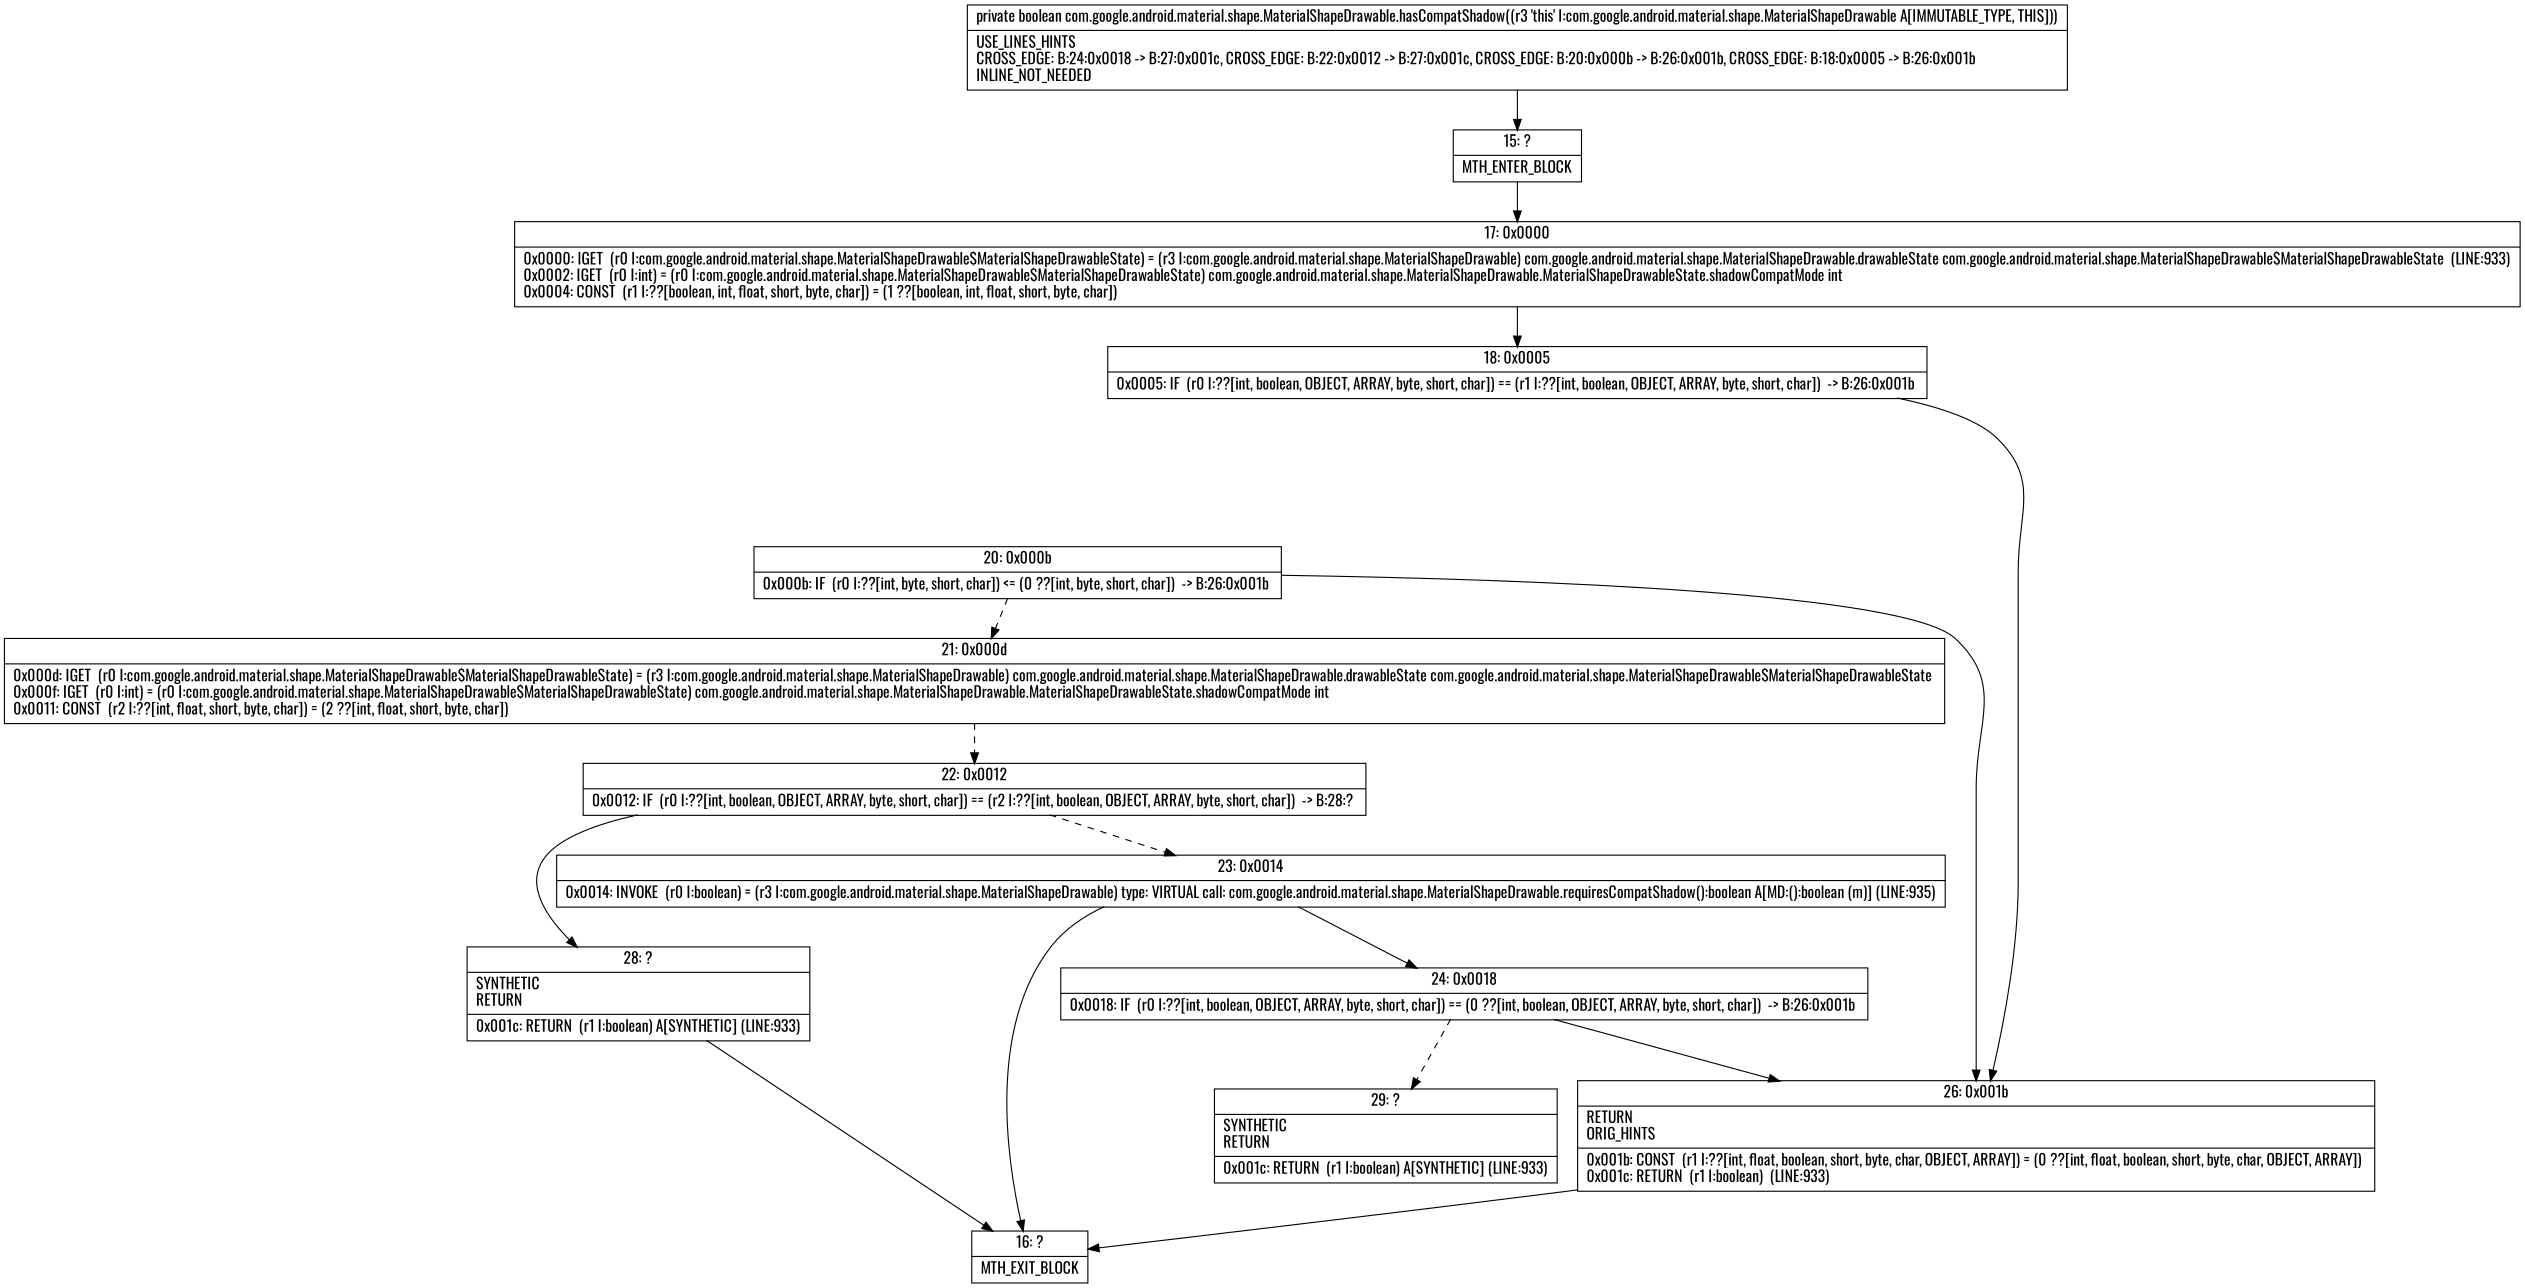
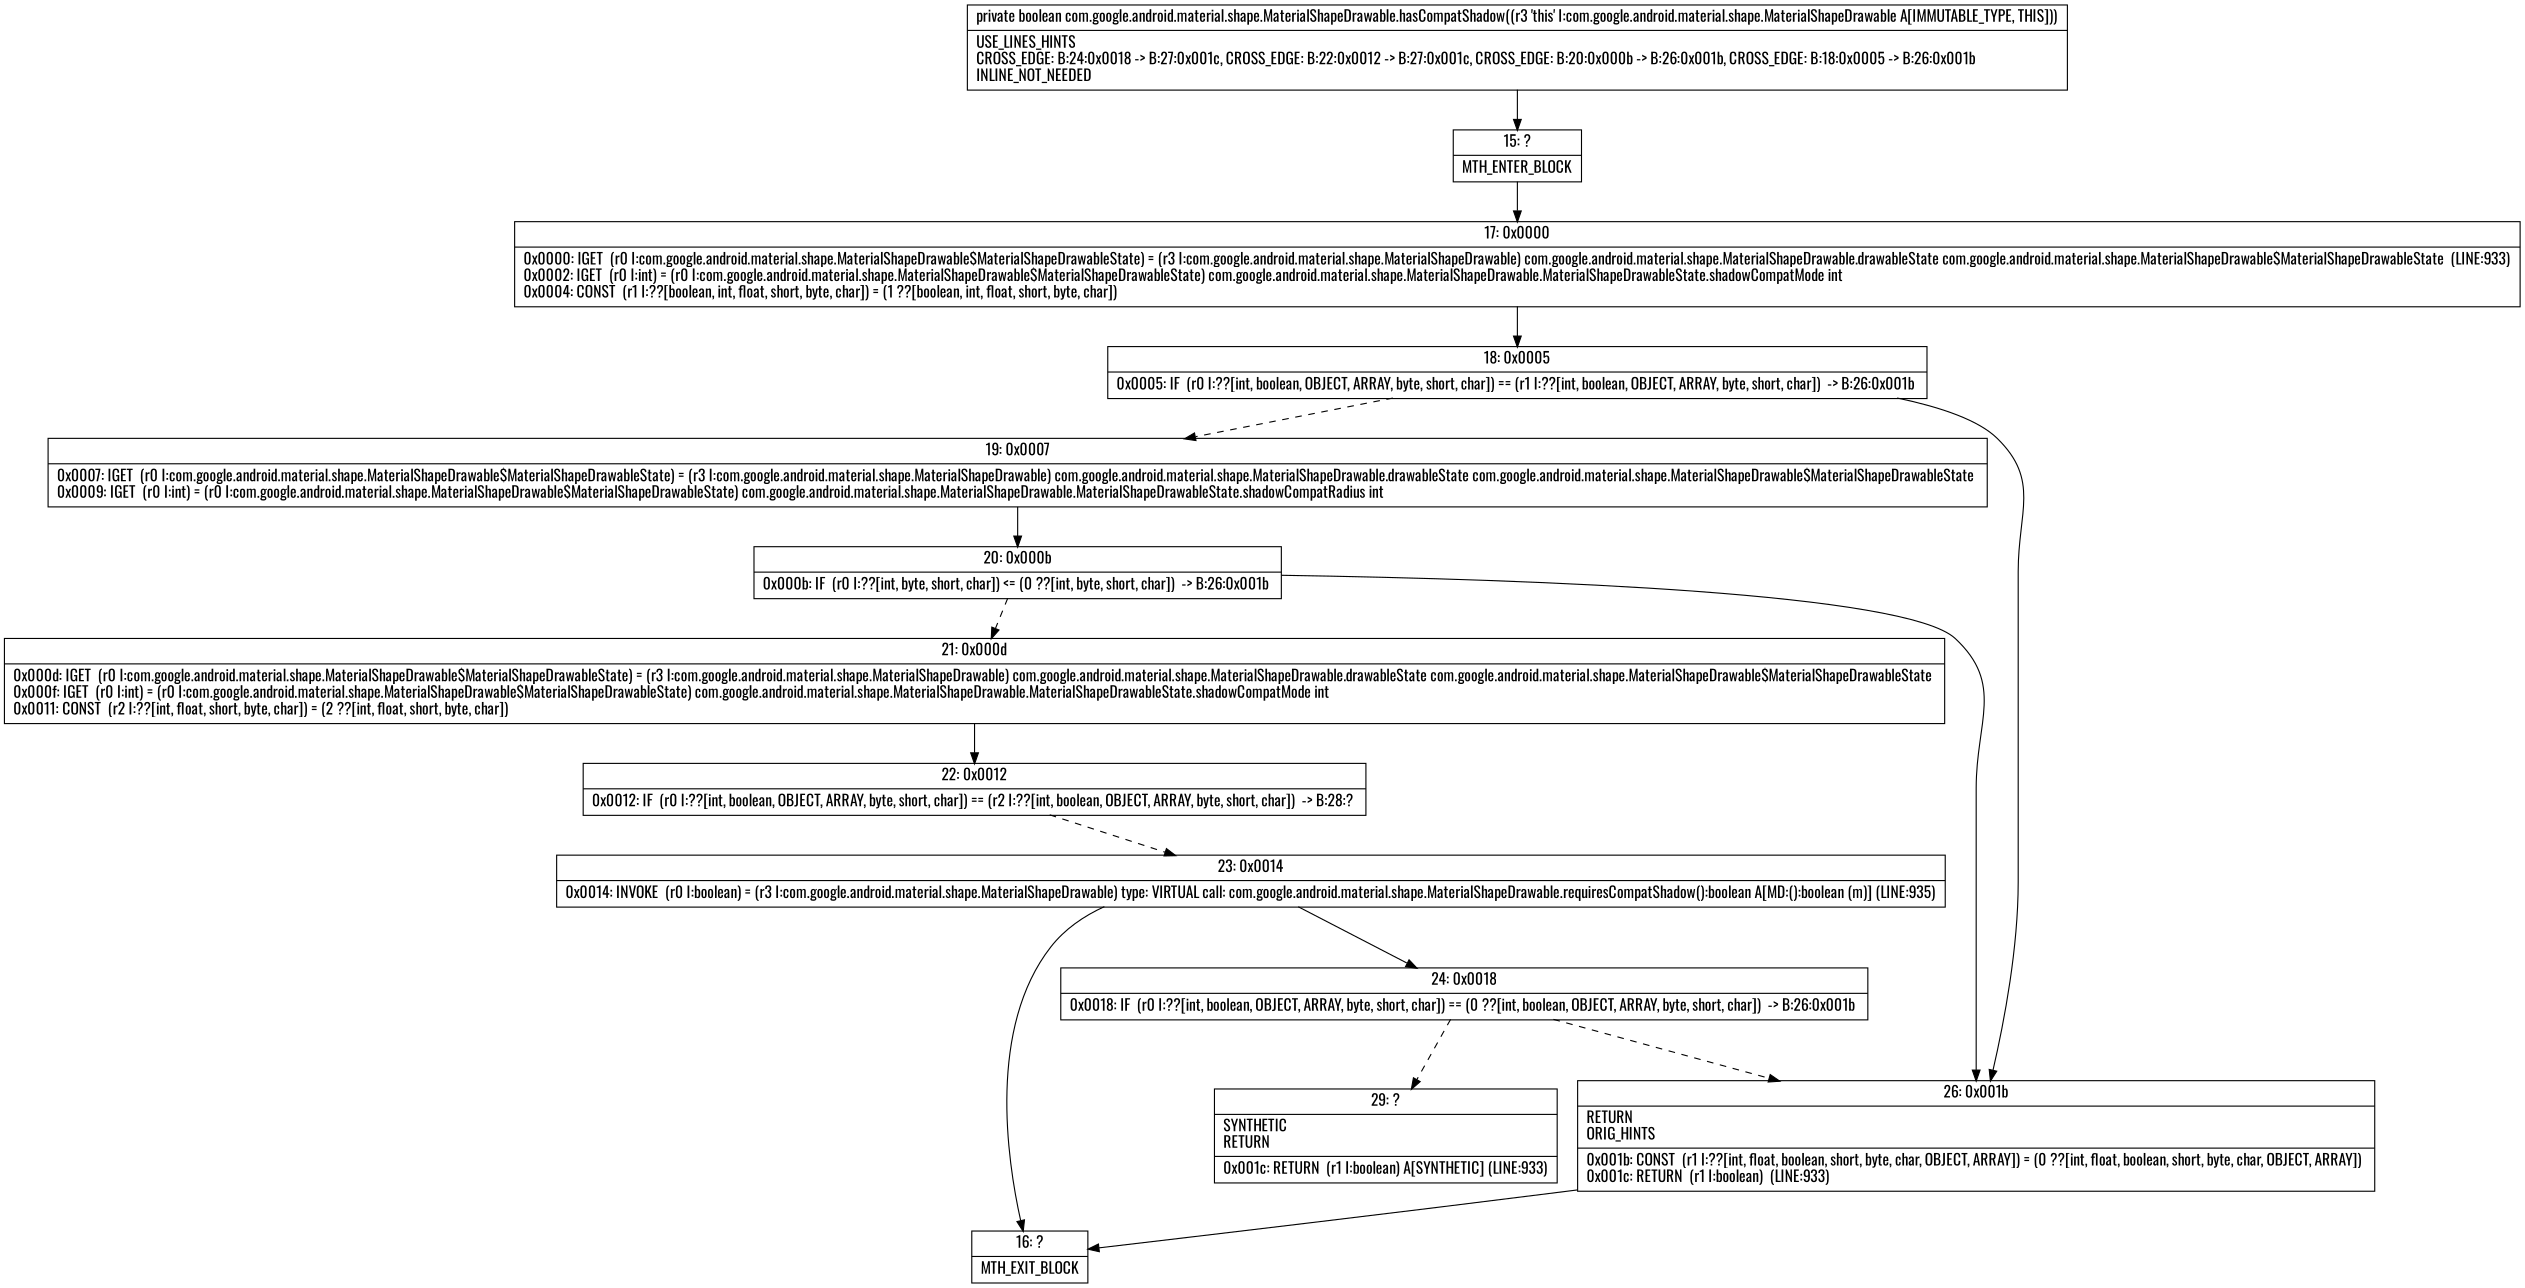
node "19: 0x0007": added
edge "21: 0x000d" -> "22: 0x0012": style dashed -> solid
node "28: ?": removed
edge "24: 0x0018" -> "26: 0x001b": style solid -> dashed
